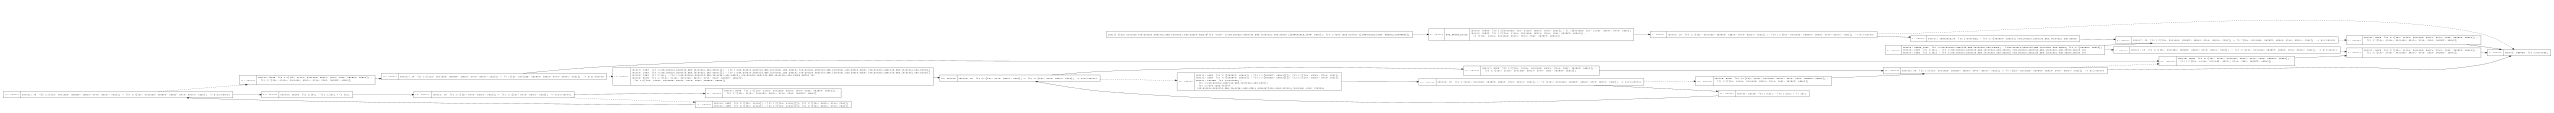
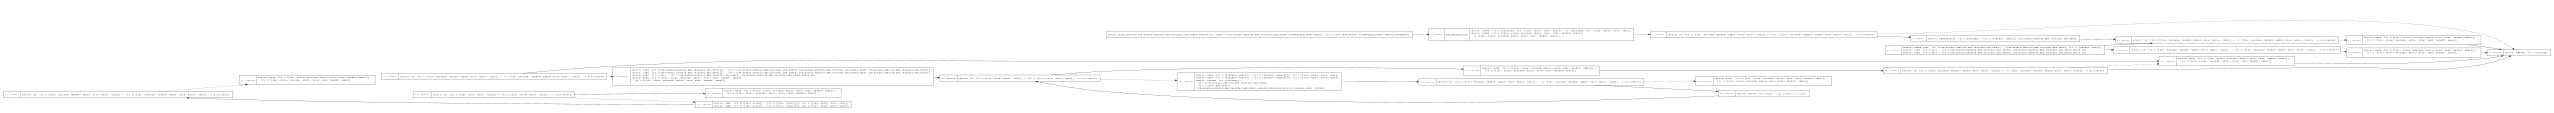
edge "21: 0x003d" -> "8: 0x0013": now "21: 0x003d" -> "2: 0x0004"
edge "19: 0x003a" -> "20: 0x003b": removed
edge "13: 0x0024" -> "14: 0x0025": removed
node "22: 0x003f": removed
